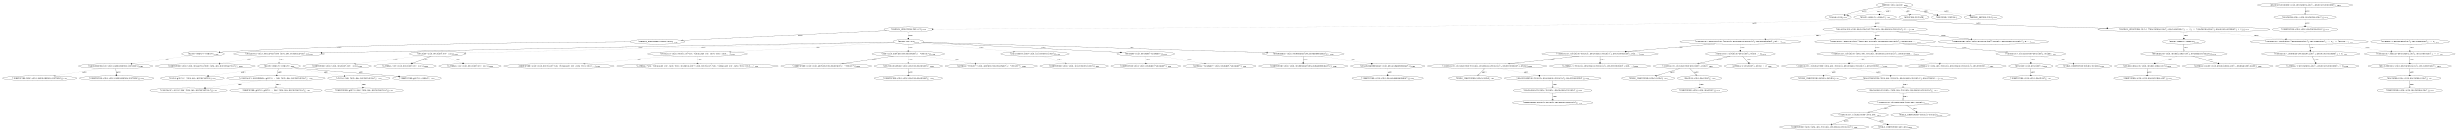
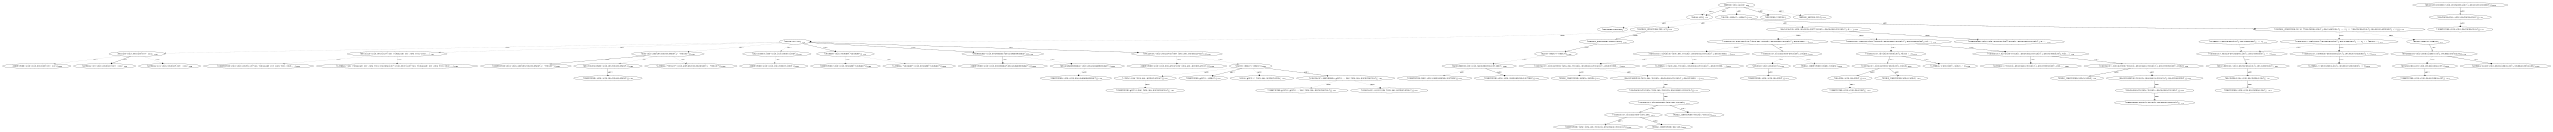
edge "(METHOD,initialize)" -> "(MODIFIER,PRIVATE)": now "(PARAM,this)" -> "(MODIFIER,PRIVATE)"
